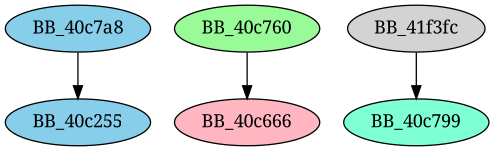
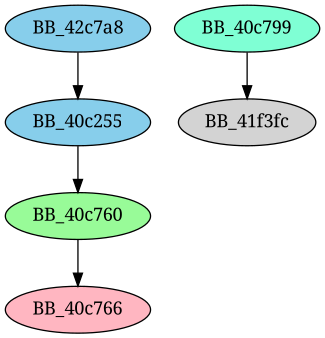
node "BB_40c7a8": label "BB_40c7a8" -> "BB_42c7a8"
edge "BB_41f3fc" -> "BB_40c799": reversed
node "BB_40c666": label "BB_40c666" -> "BB_40c766"
edge "BB_40c255" -> "BB_40c760": added
